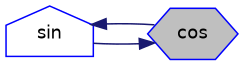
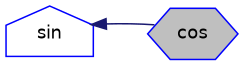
edge "sin" -> "cos": removed
